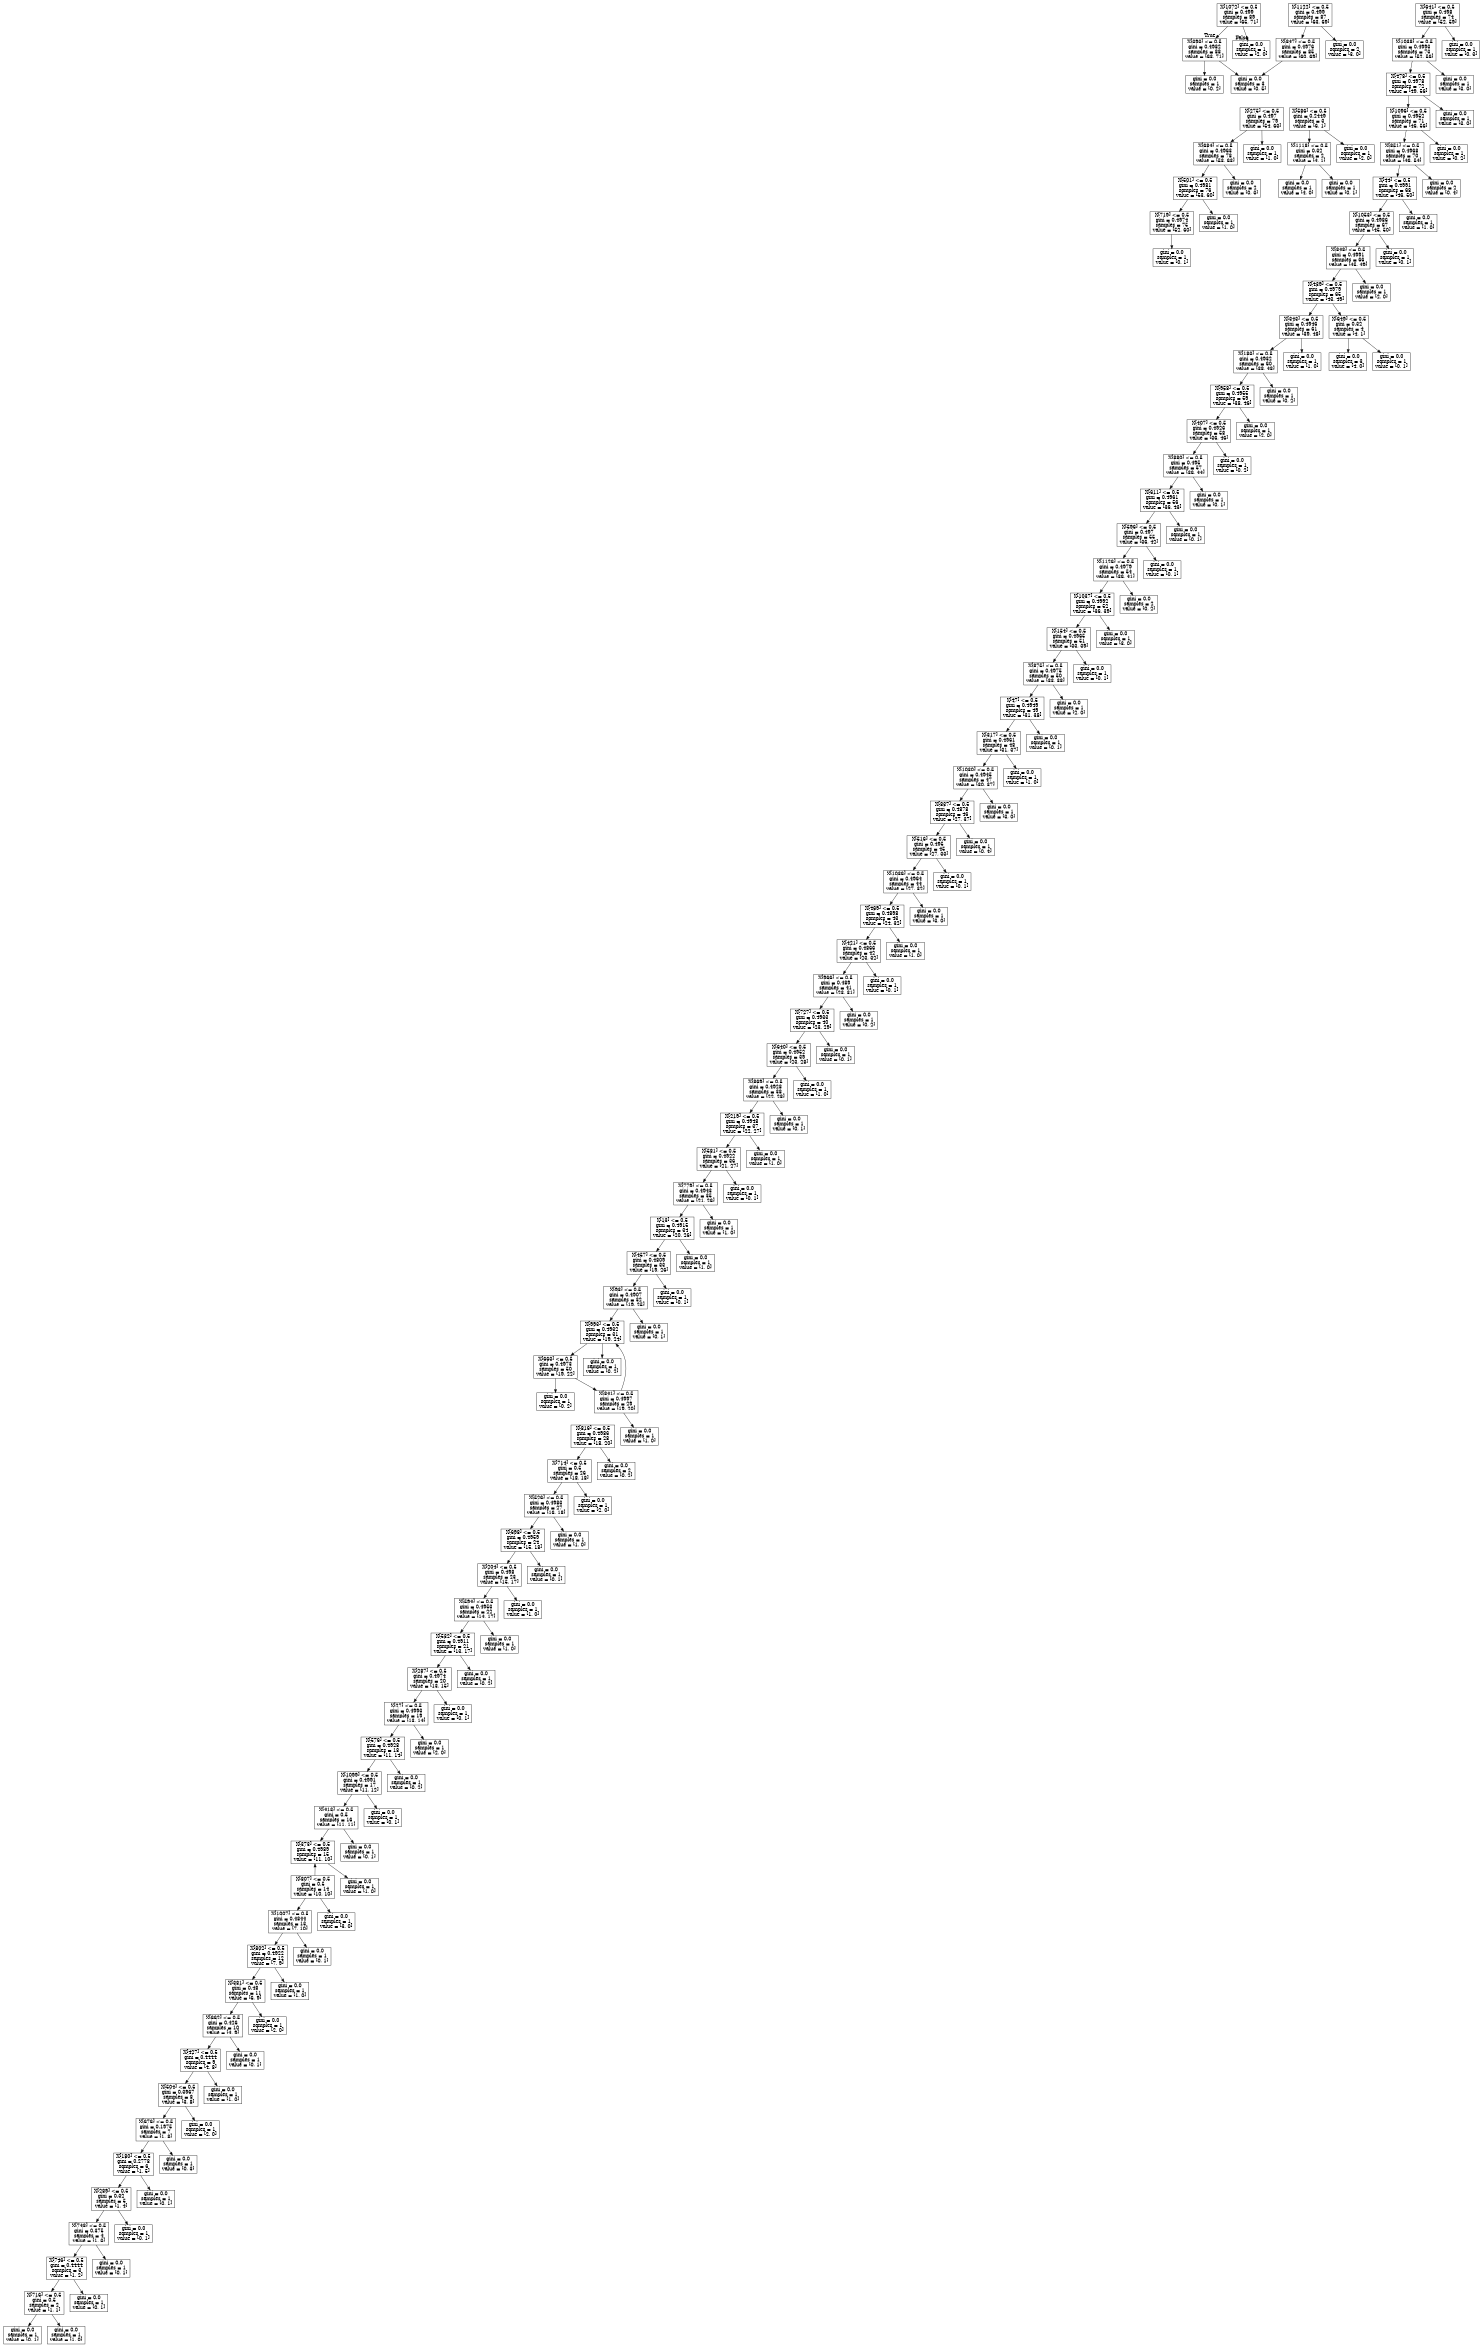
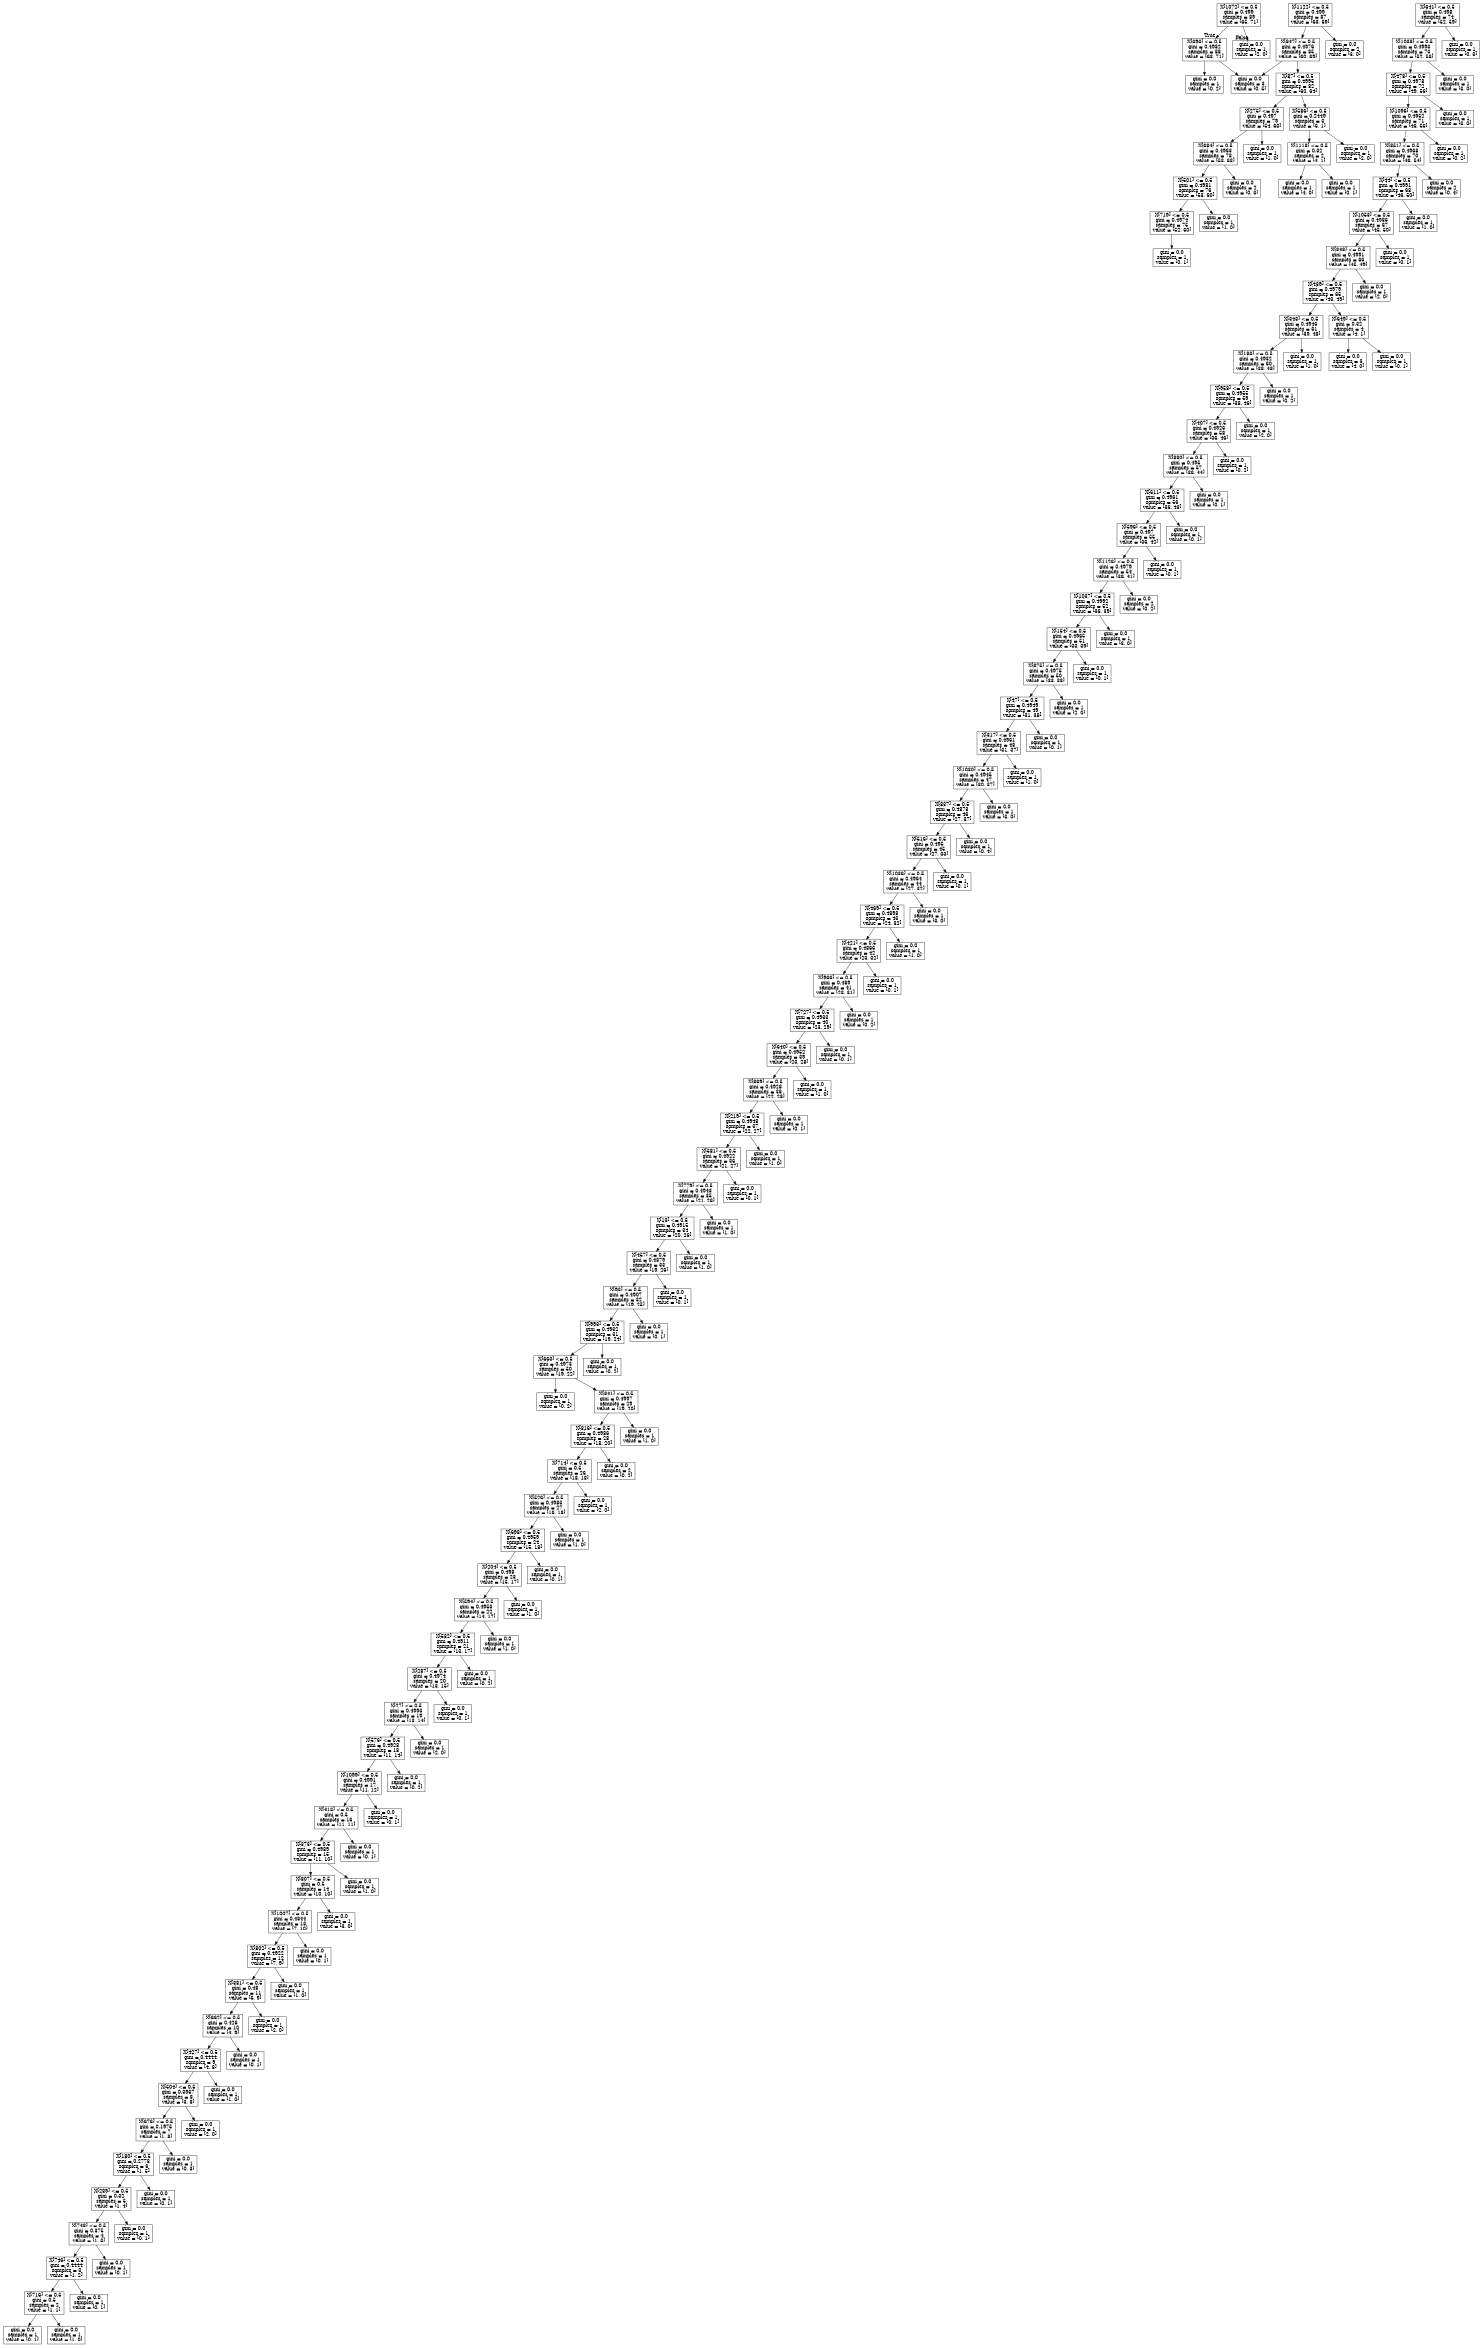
node "X[87] <= 0.5 gini = 0.4995 samples = 82 value = [60, 64]": added
node "X[457] <= 0.5 gini = 0.4809 samples = 33 value = [19, 26]": label "X[457] <= 0.5 gini = 0.4809 samples = 33 value = [19, 26]" -> "X[457] <= 0.5 gini = 0.4879 samples = 33 value = [19, 26]"
edge "X[841] <= 0.5 gini = 0.4997 samples = 29 value = [19, 20]" -> "X[993] <= 0.5 gini = 0.4932 samples = 31 value = [19, 24]": now "X[841] <= 0.5 gini = 0.4997 samples = 29 value = [19, 20]" -> "X[816] <= 0.5 gini = 0.4986 samples = 28 value = [18, 20]"
edge "X[807] <= 0.5 gini = 0.5 samples = 14 value = [10, 10]" -> "X[373] <= 0.5 gini = 0.4989 samples = 15 value = [11, 10]": reversed
